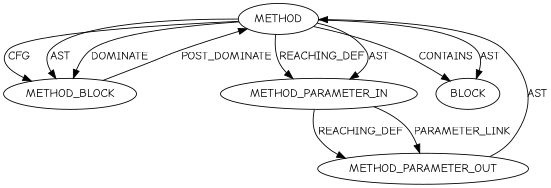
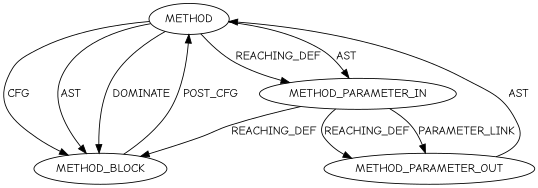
edge "METHOD_BLOCK" -> "METHOD": label "POST_DOMINATE" -> "POST_CFG"
node "BLOCK": removed
edge "METHOD_PARAMETER_IN" -> "METHOD_BLOCK": added, label "REACHING_DEF"
